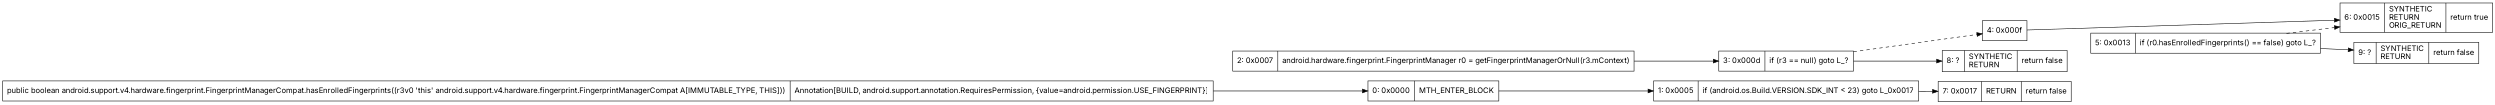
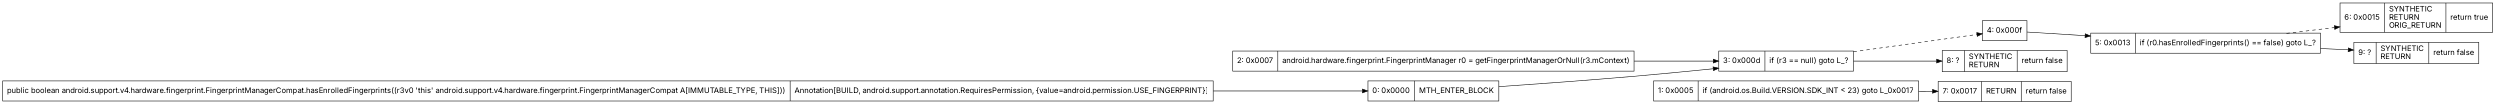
edge "4: 0x000f" -> "6: 0x0015": now "4: 0x000f" -> "5: 0x0013"
edge "0: 0x0000" -> "1: 0x0005": now "0: 0x0000" -> "3: 0x000d"
